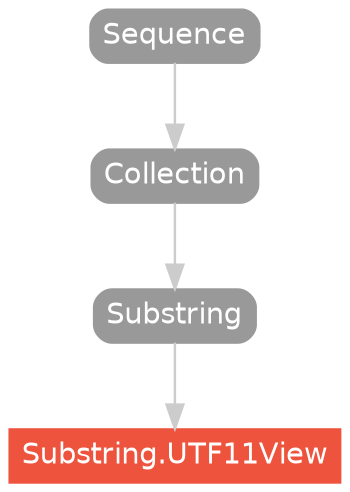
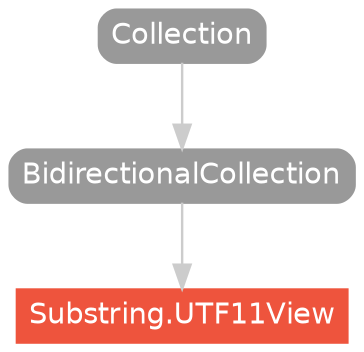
node "Sequence": removed
node "Substring": label "Substring" -> "BidirectionalCollection"
